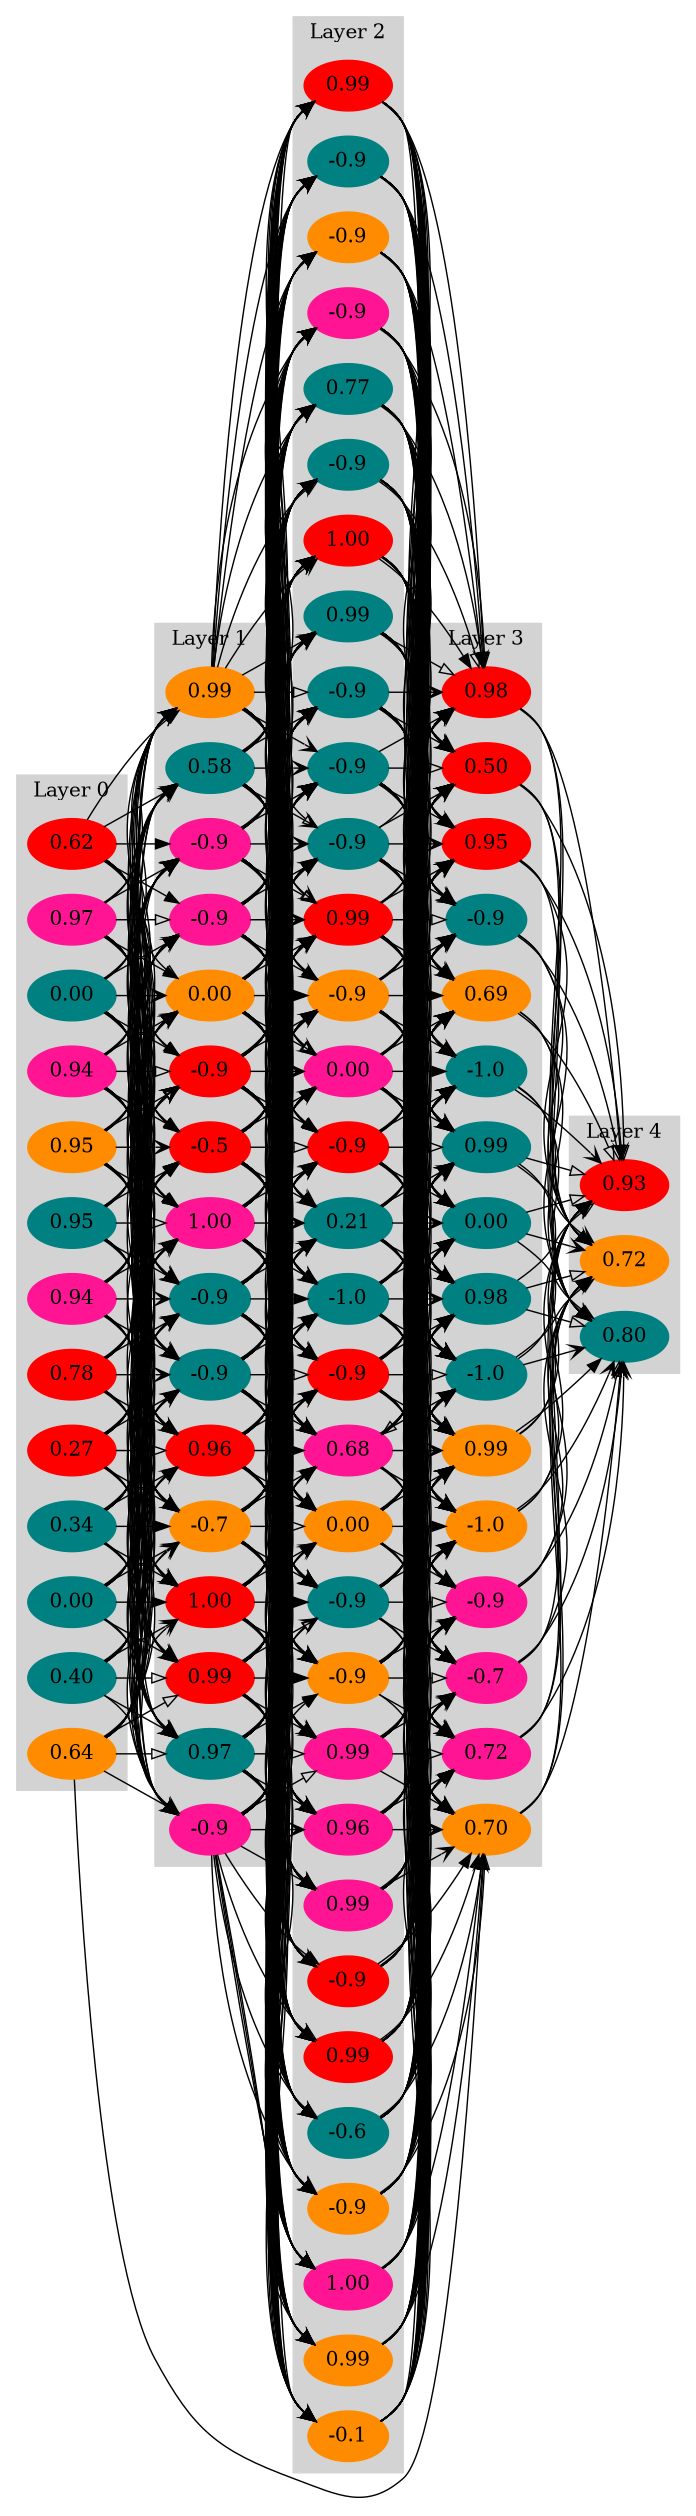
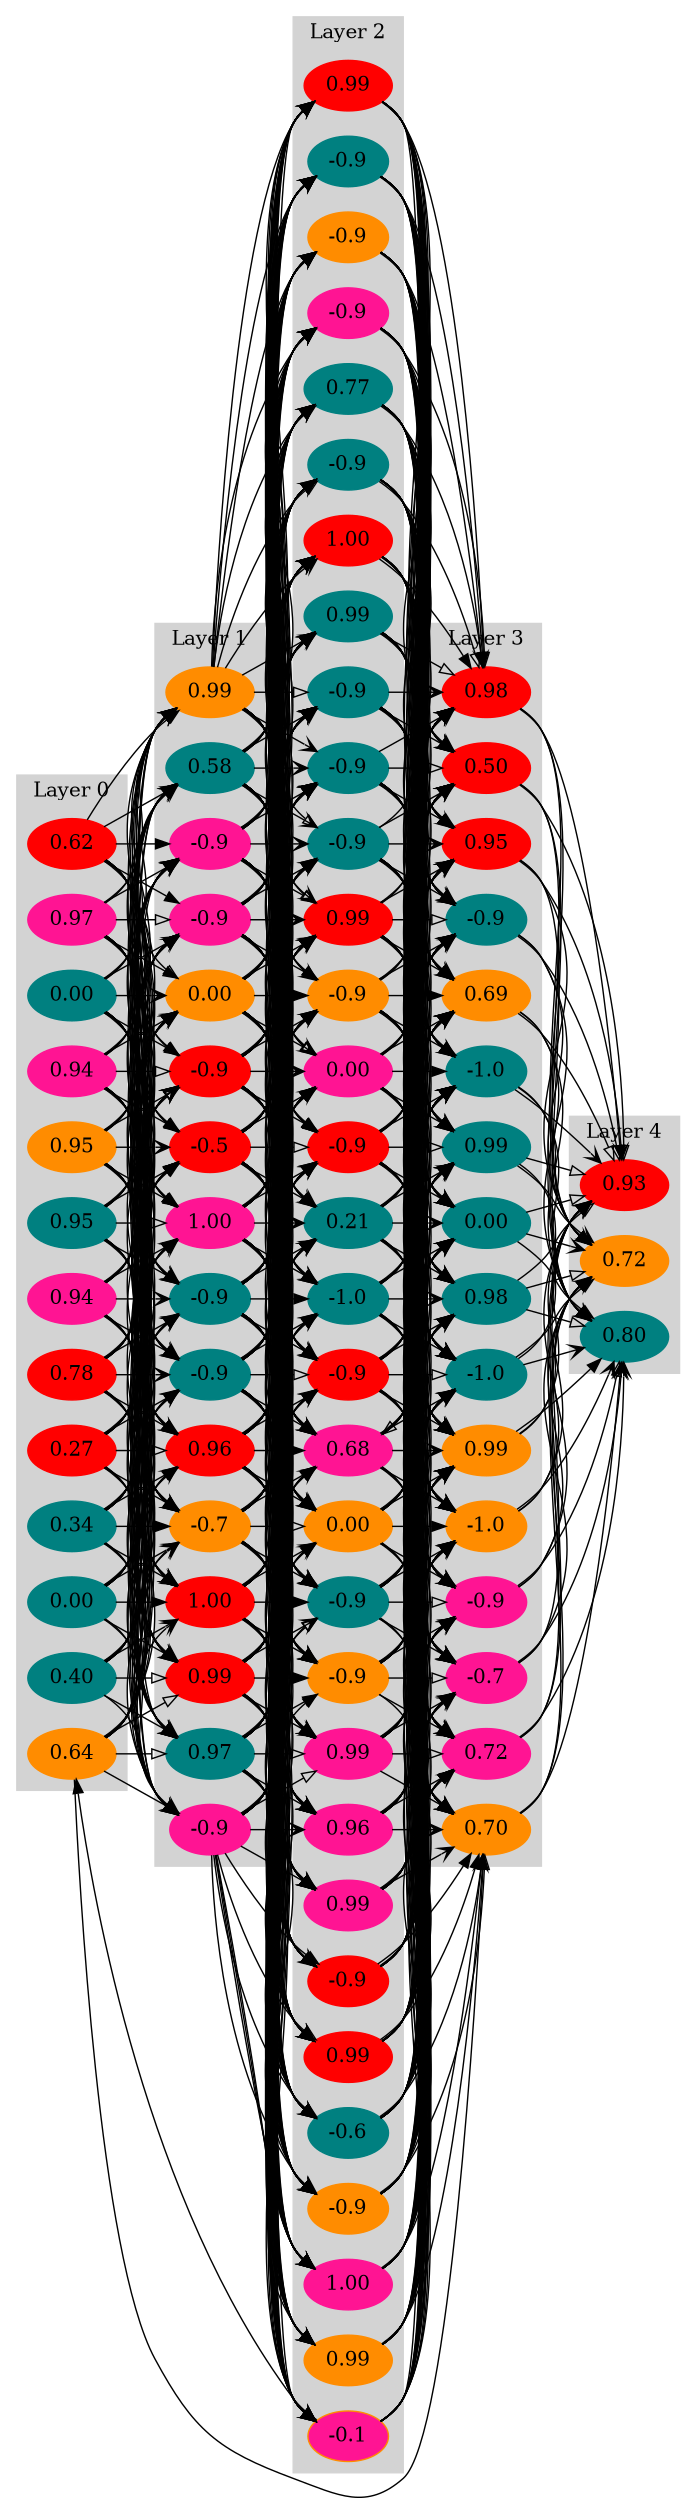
edge "0.68" -> "0.70": added
edge "-0.1" -> "0.69": now "-0.1" -> "0.64"
node "-0.1": fillcolor darkorange -> deeppink
